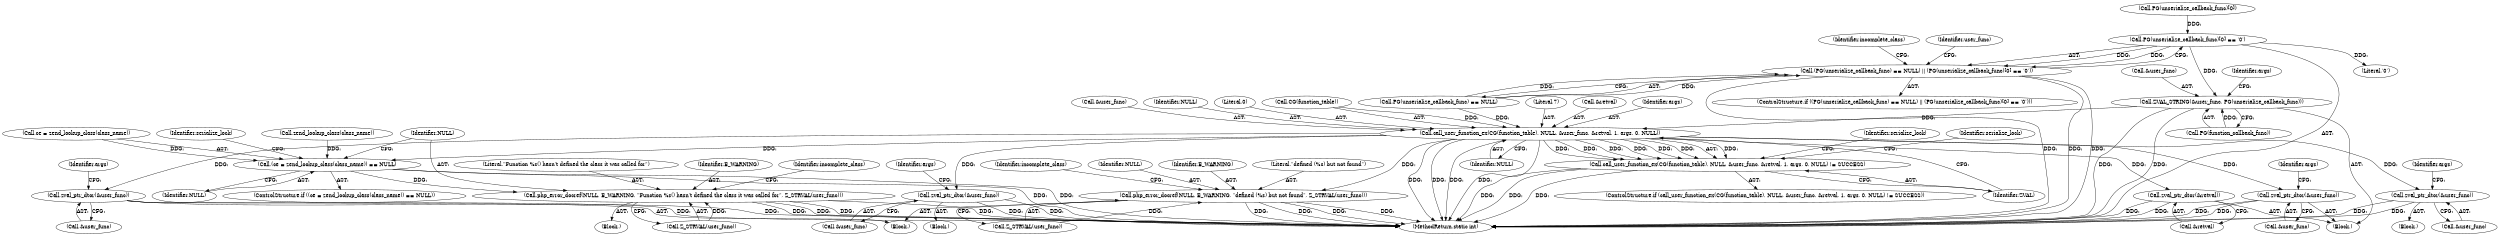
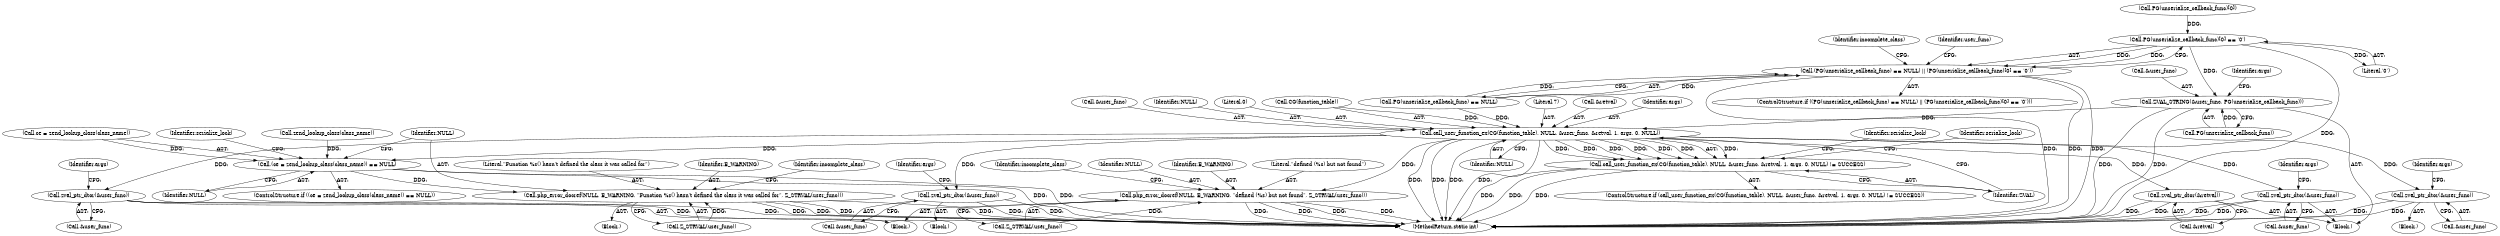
edge "(Literal,'0')" -> "(Call,PG(unserialize_callback_func)[0] == '0')": added, label "AST:"
node "(Call,PG(function_callback_func))": label "(Call,PG(function_callback_func))" -> "(Call,PG(unserialize_callback_func))"
edge "(Call,PG(unserialize_callback_func)[0] == '0')" -> "(MethodReturn,static int)": label "AST: " -> "DDG: "
